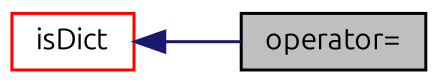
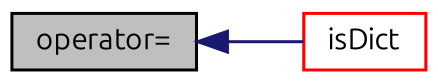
edge "operator=" -> "isDict": reversed
